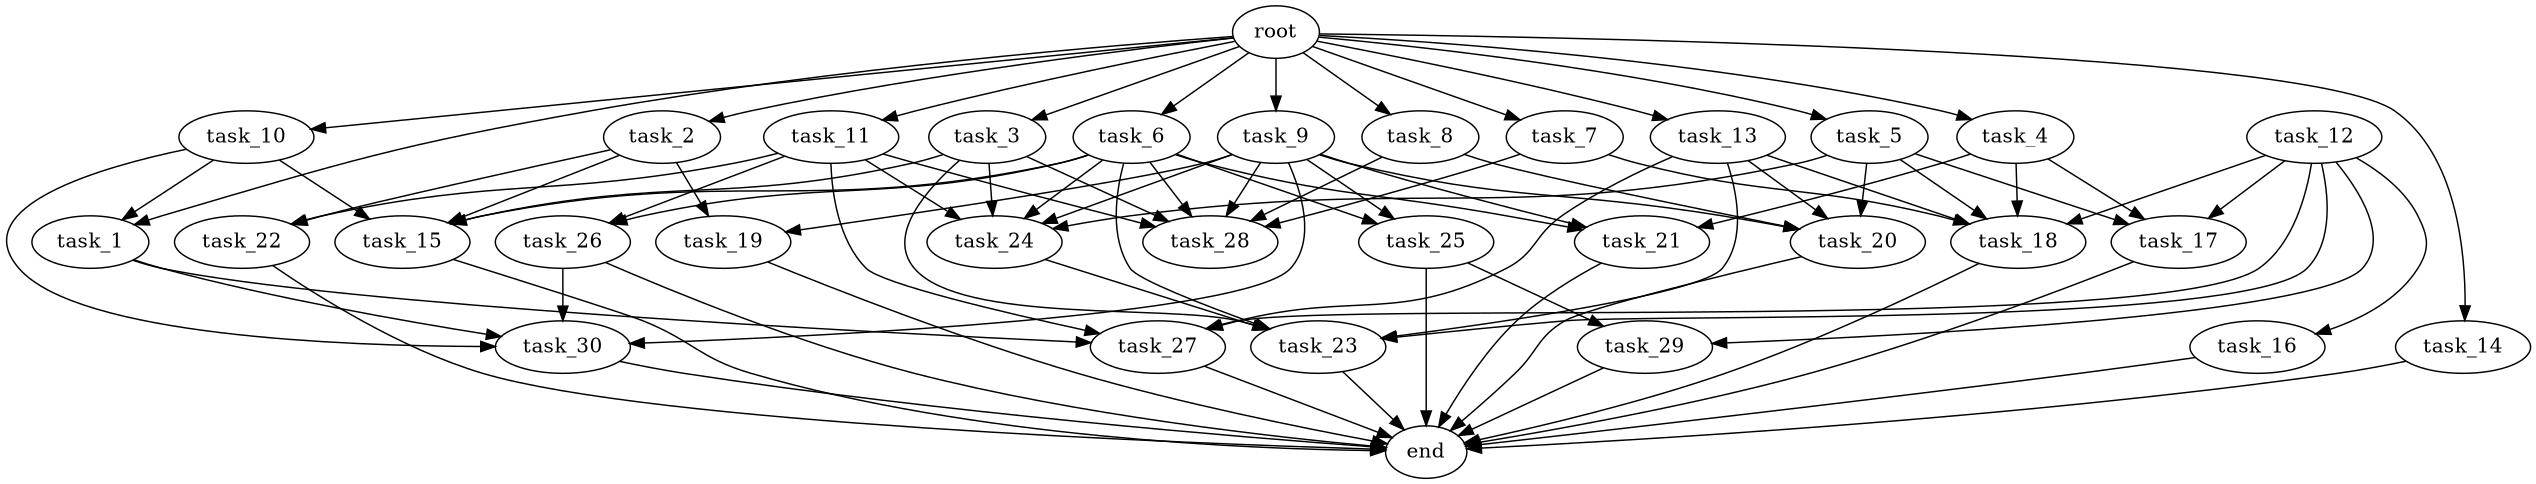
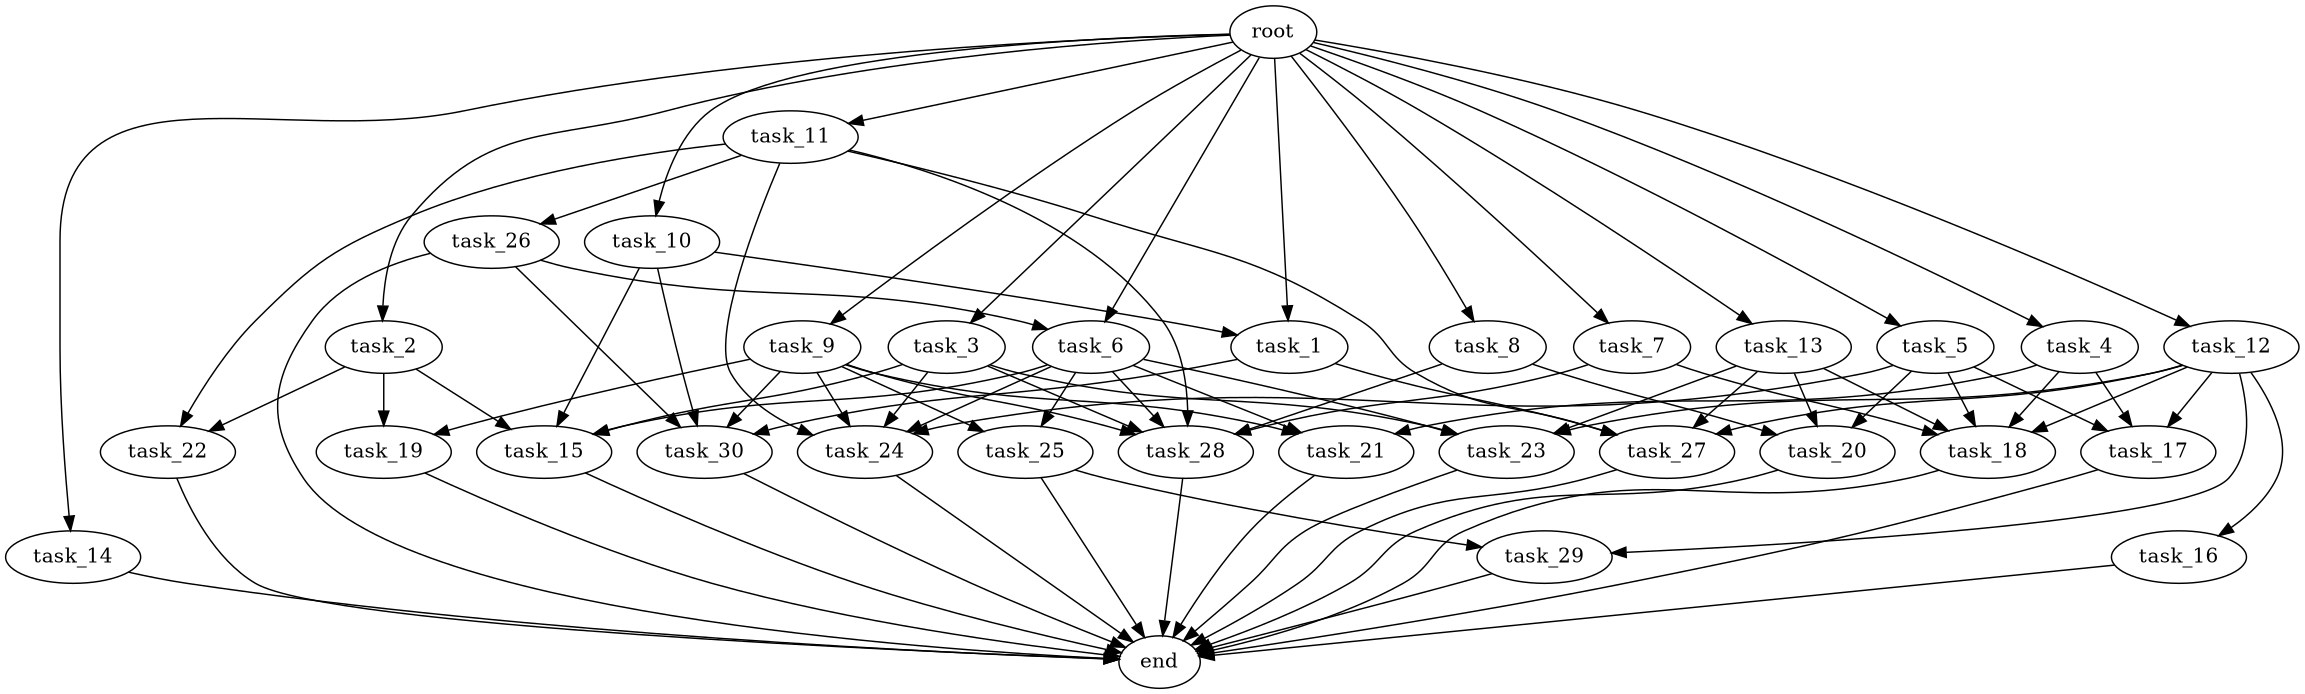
edge "root" -> "task_12": added
edge "task_6" -> "task_26": reversed
edge "task_9" -> "task_20": removed
edge "task_24" -> "task_23": now "task_24" -> "end"
edge "task_28" -> "end": added
